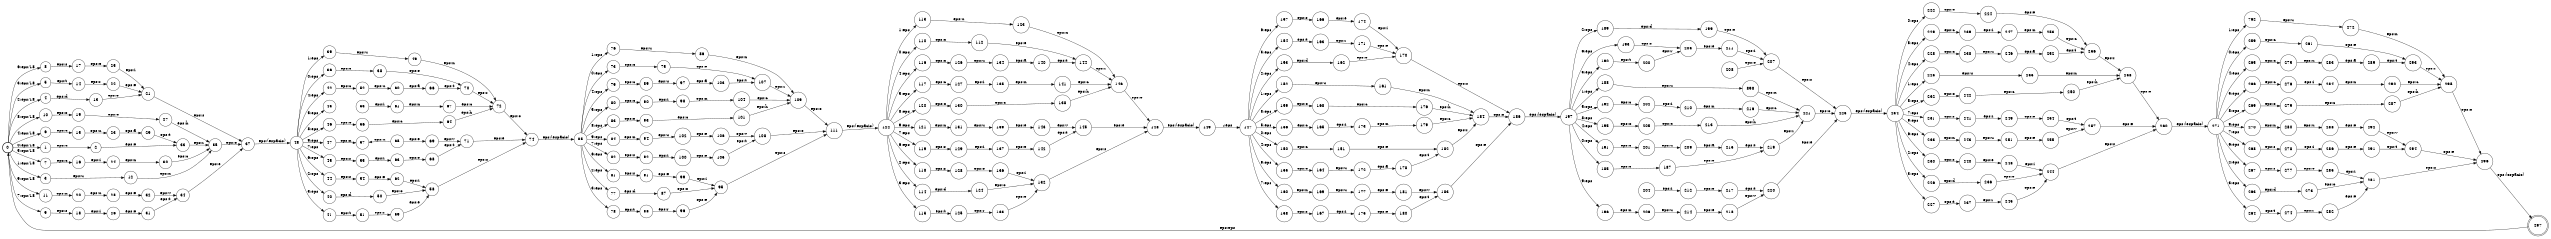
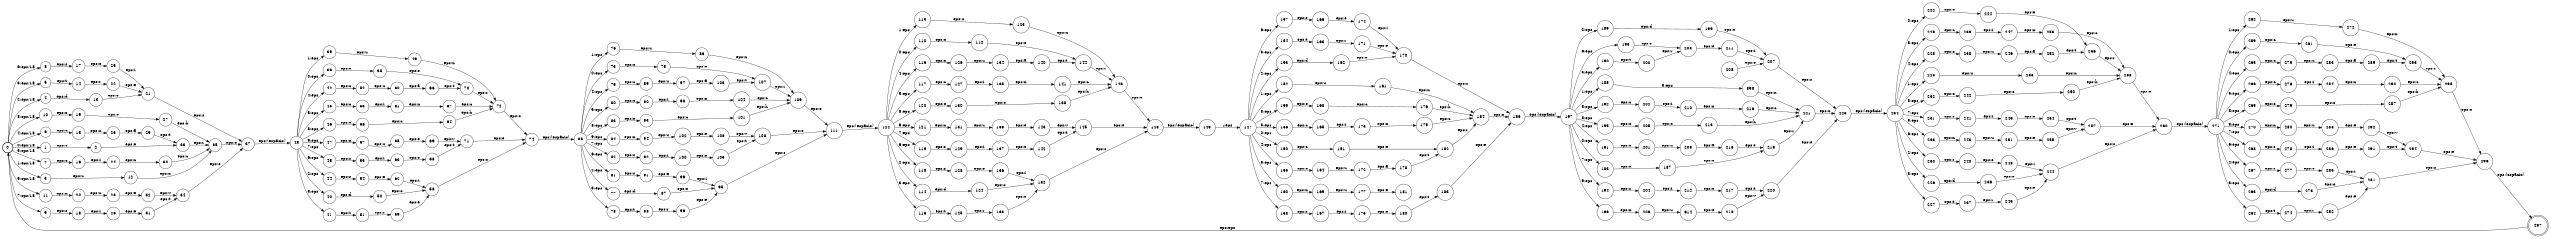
node "762": label "762" -> "262"
edge "253" -> "256": now "253" -> "258"
edge "188" -> "898": label "eps:u" -> "3:eps"
edge "43" -> "53": added, label "eps:c"
edge "65" -> "57": reversed
node "194": added
edge "181" -> "183": removed, label "eps:v"
node "214": label "214" -> "614"
